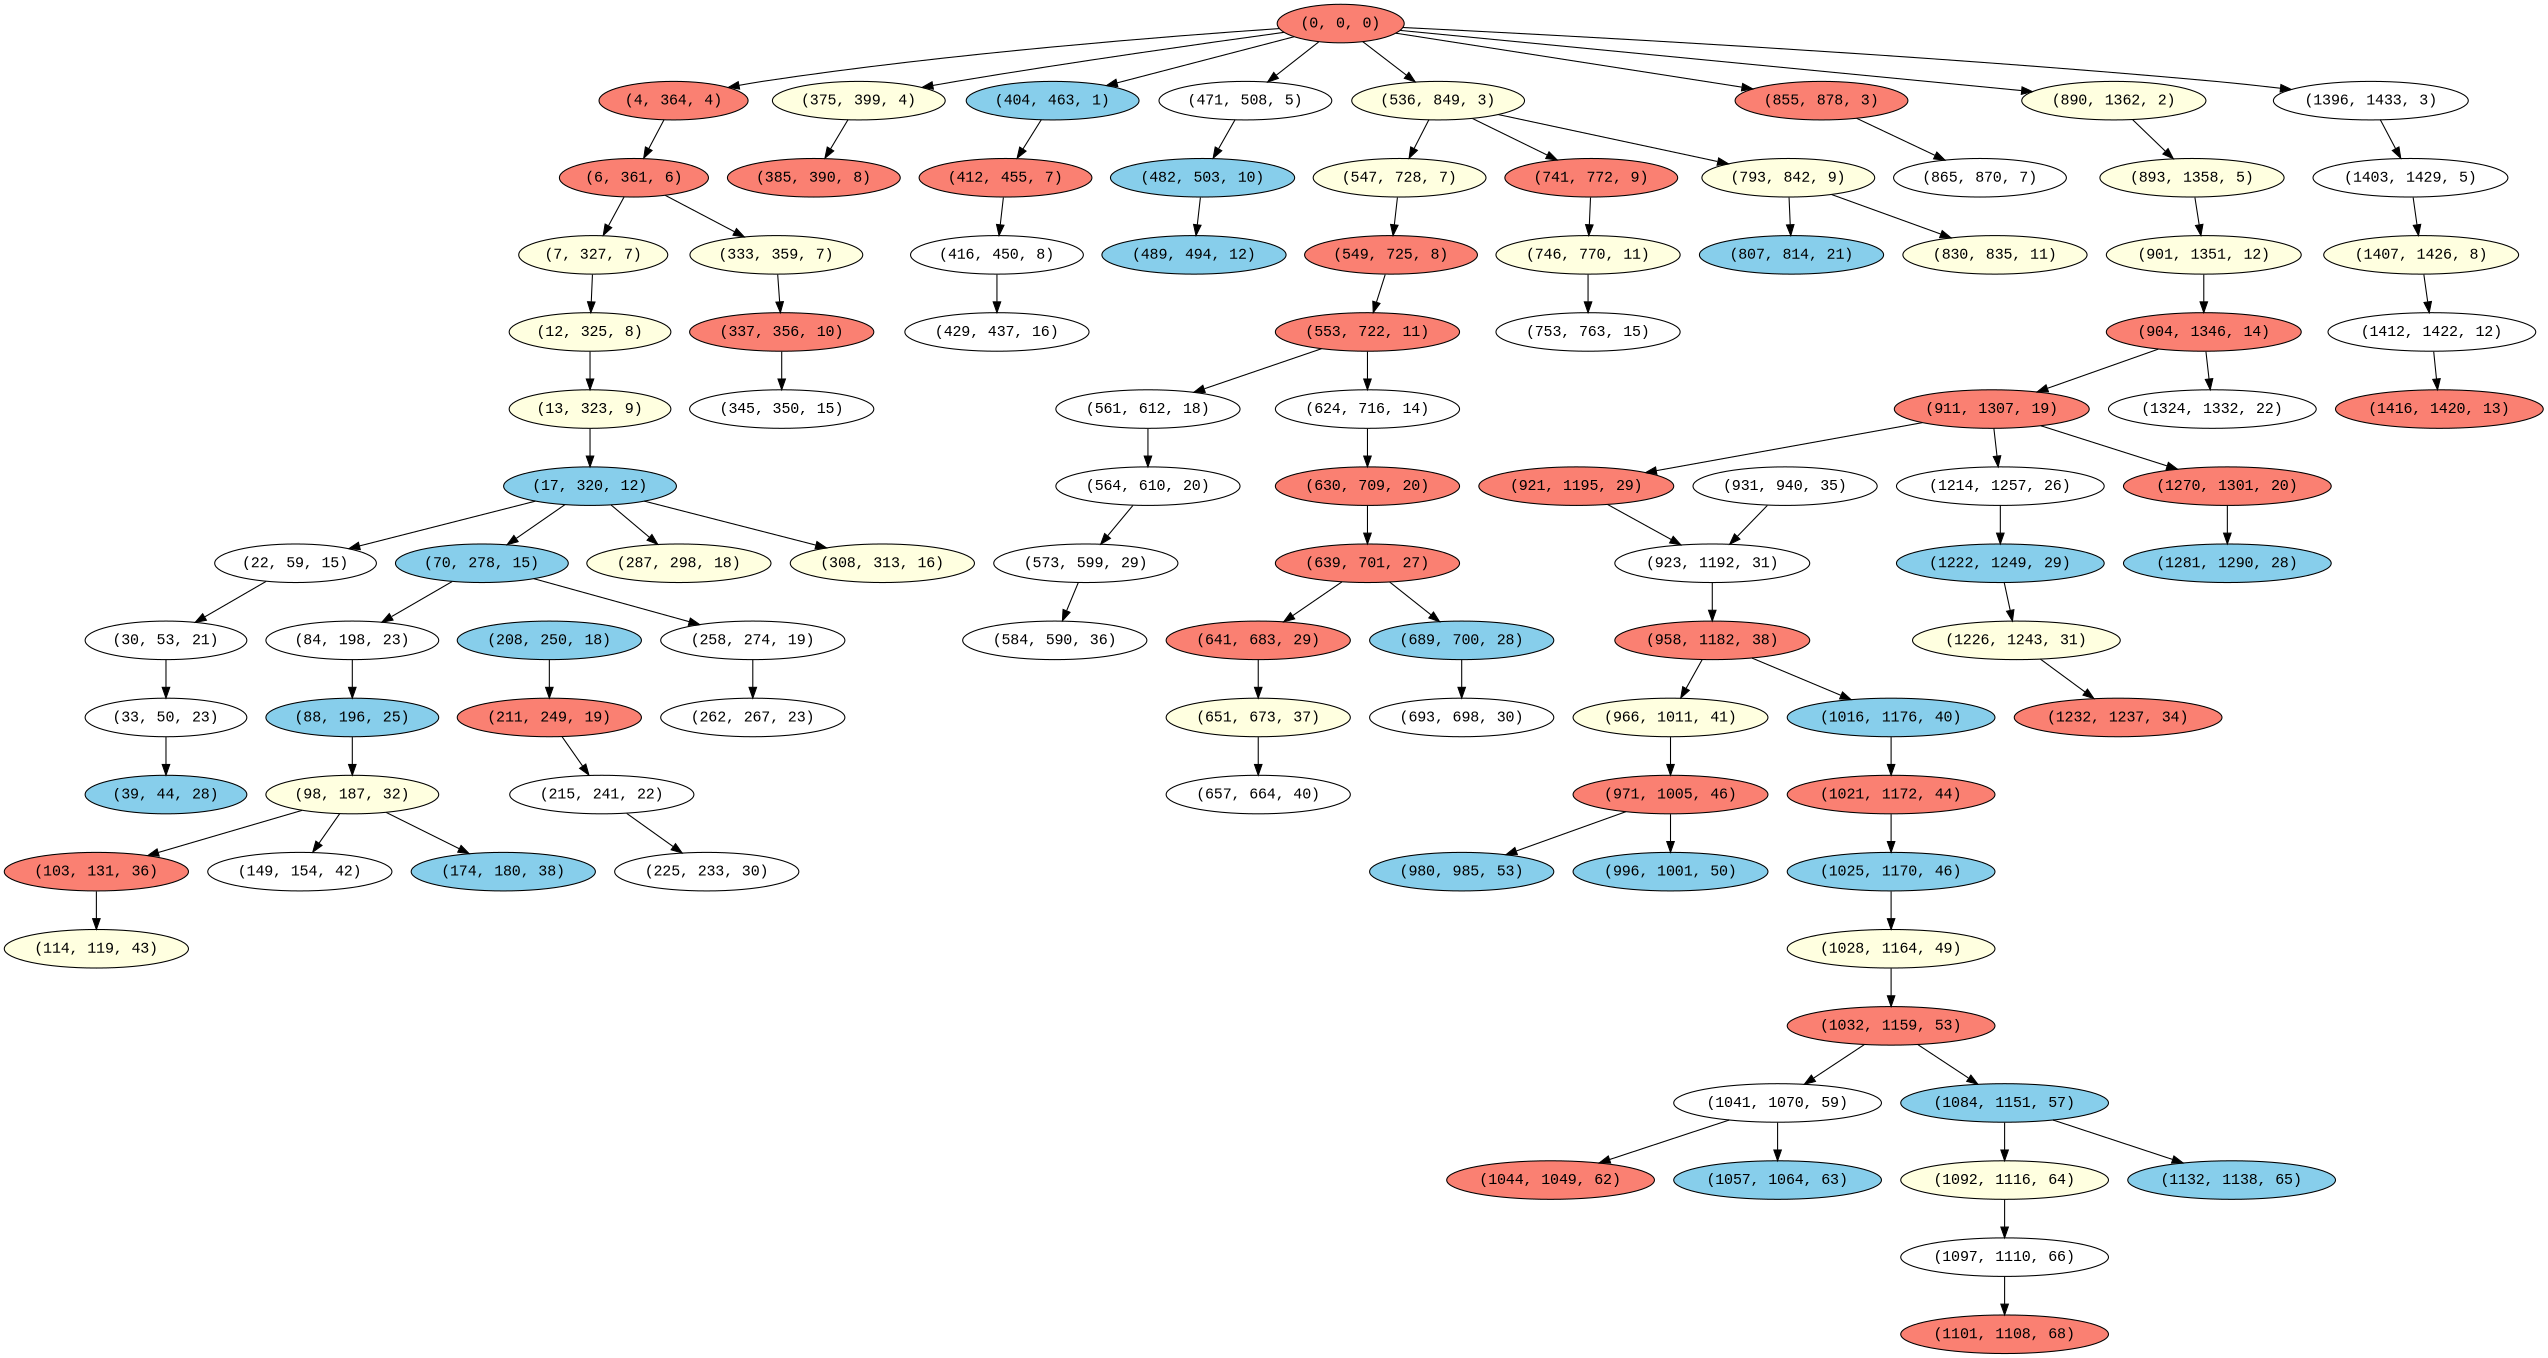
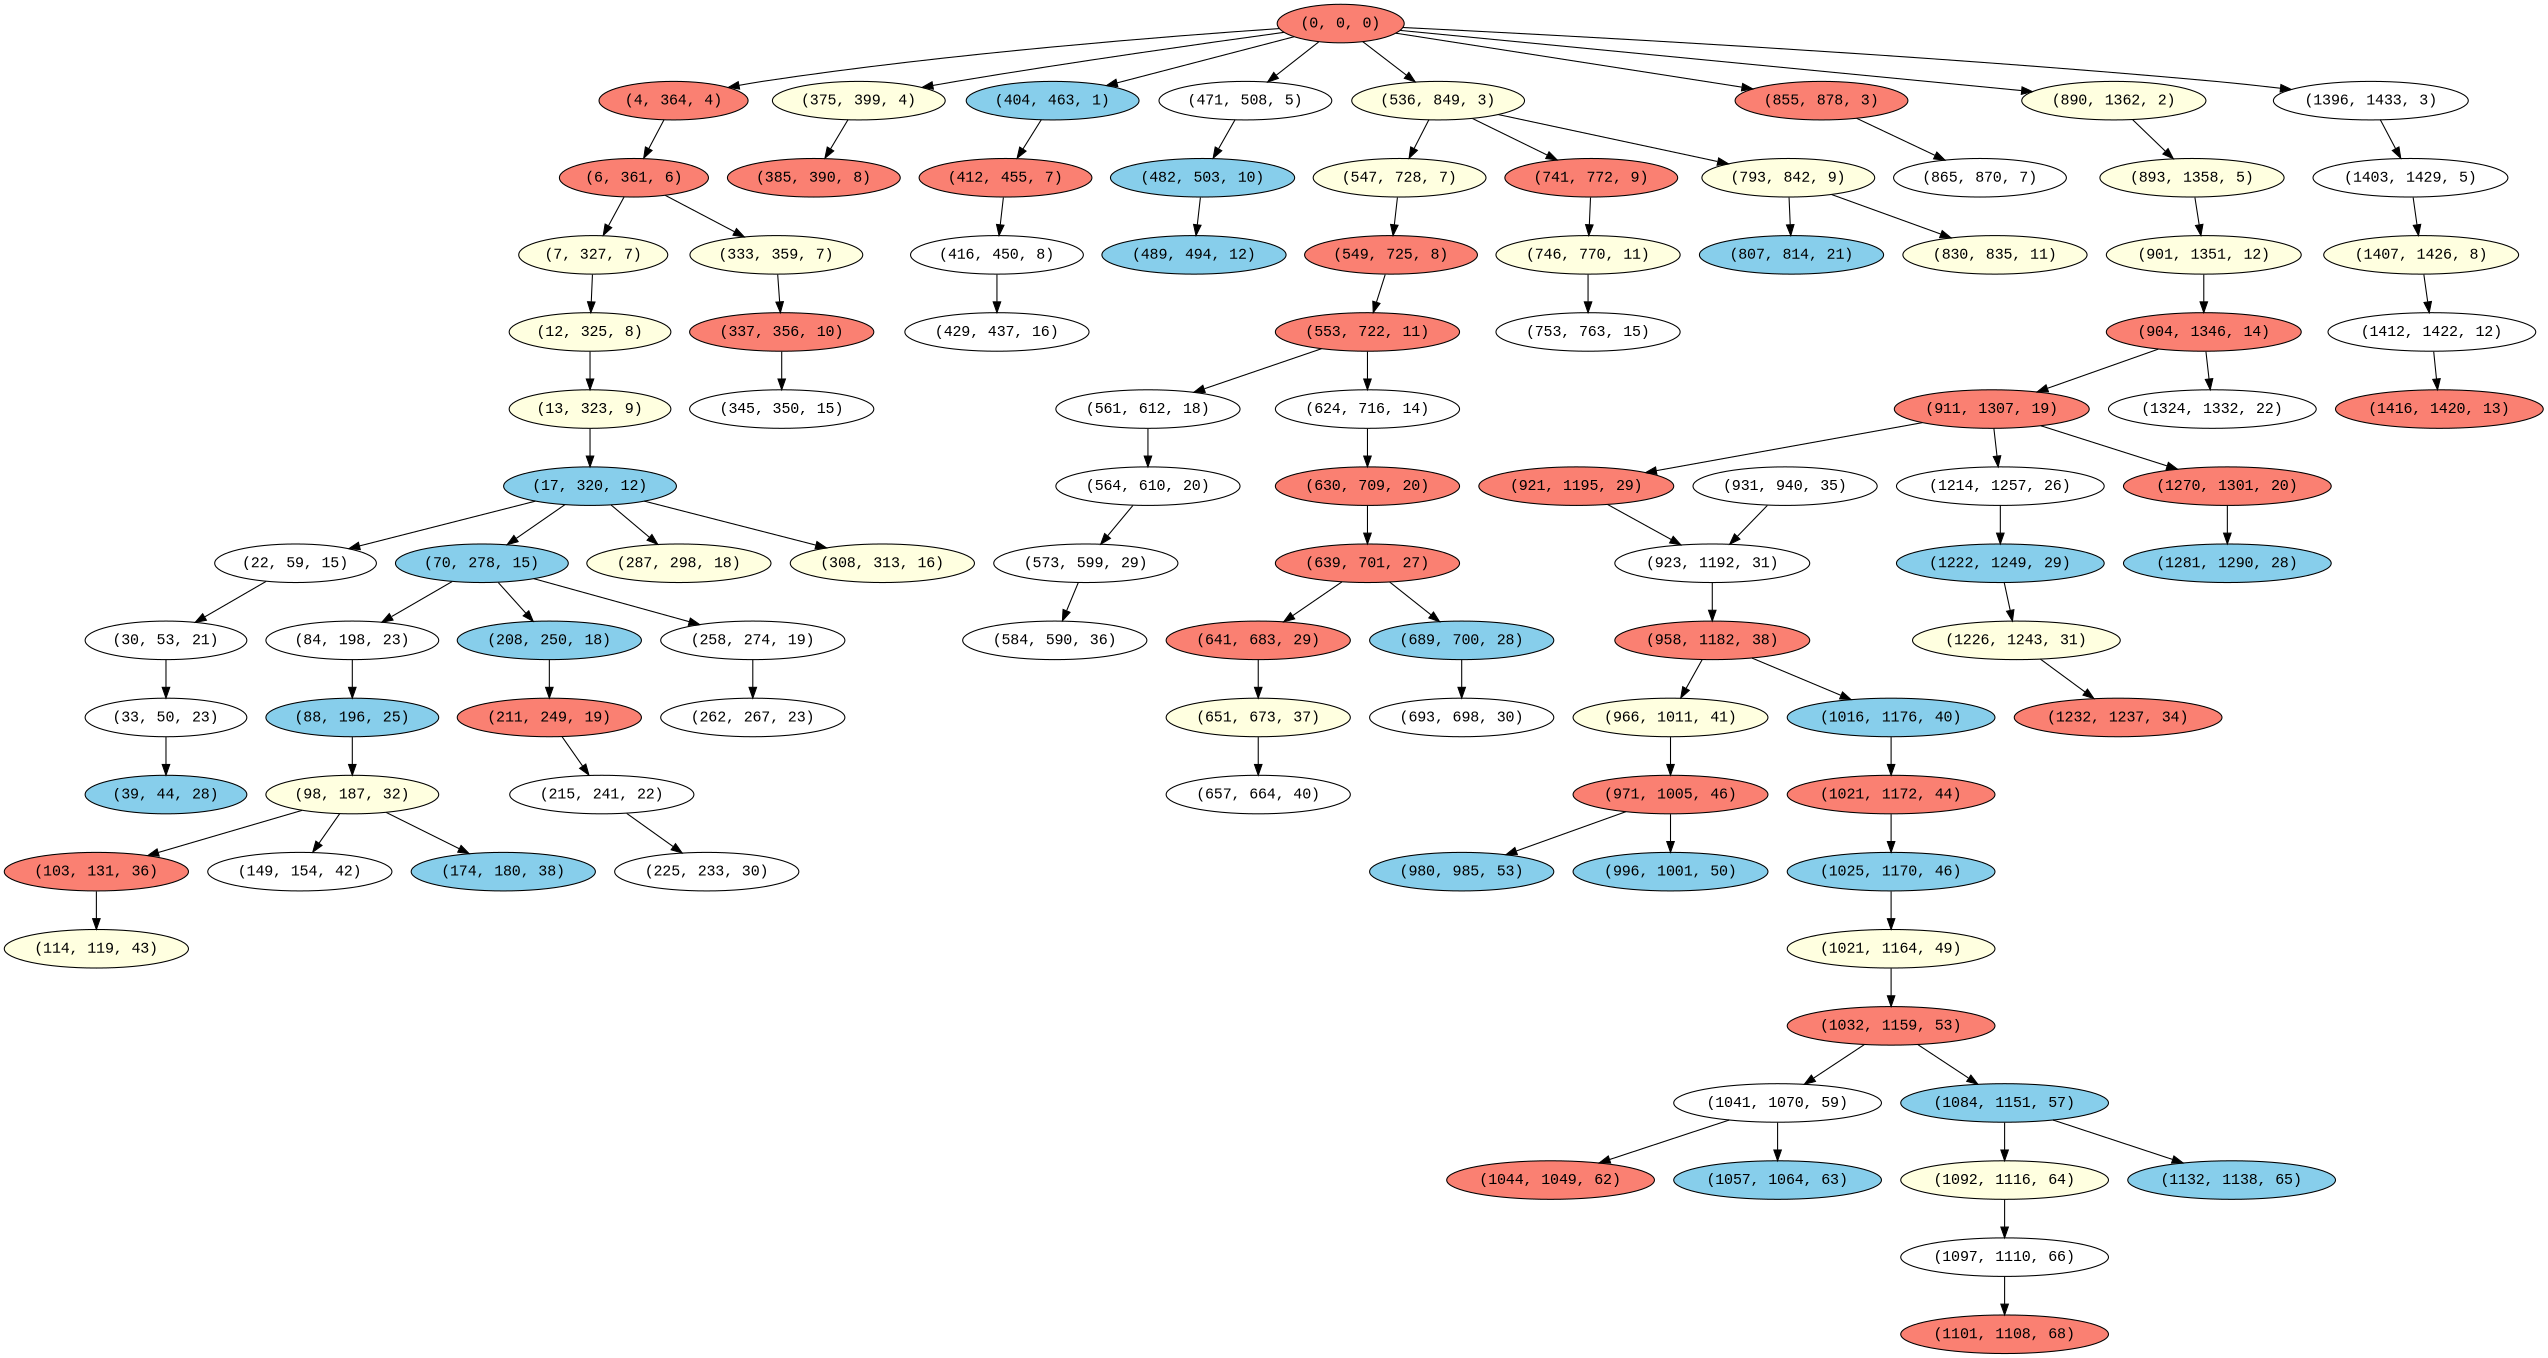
edge "(70, 278, 15)" -> "(208, 250, 18)": added
node "(1028, 1164, 49)": label "(1028, 1164, 49)" -> "(1021, 1164, 49)"
